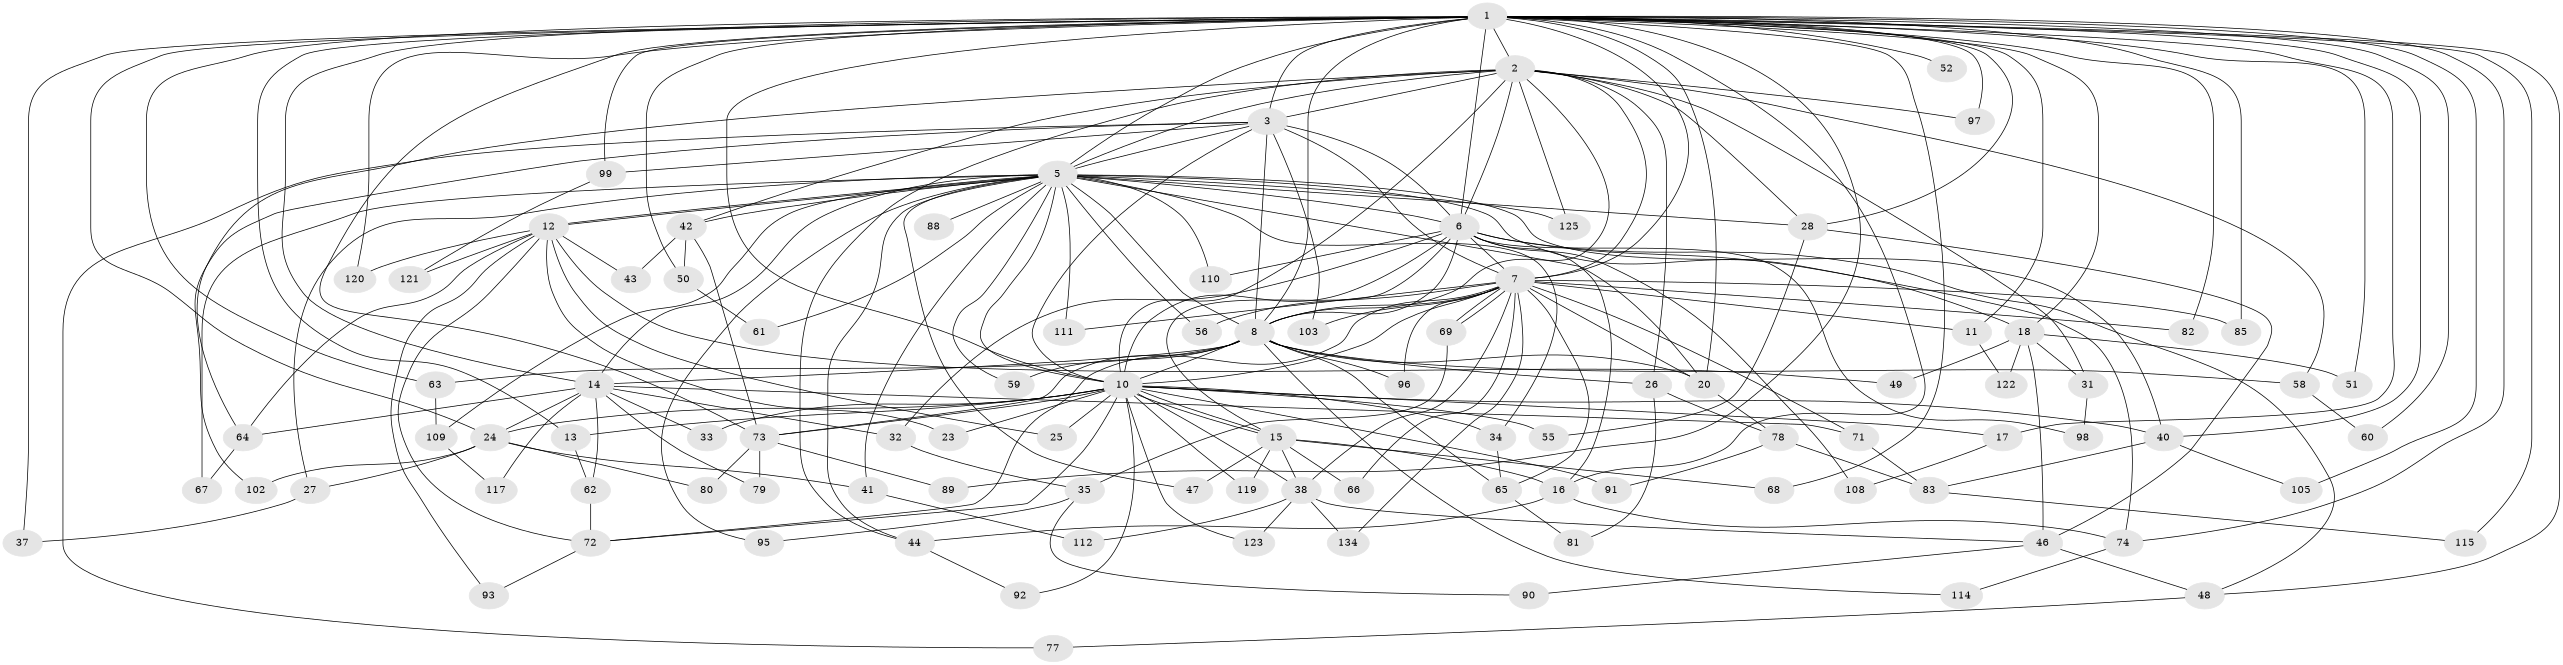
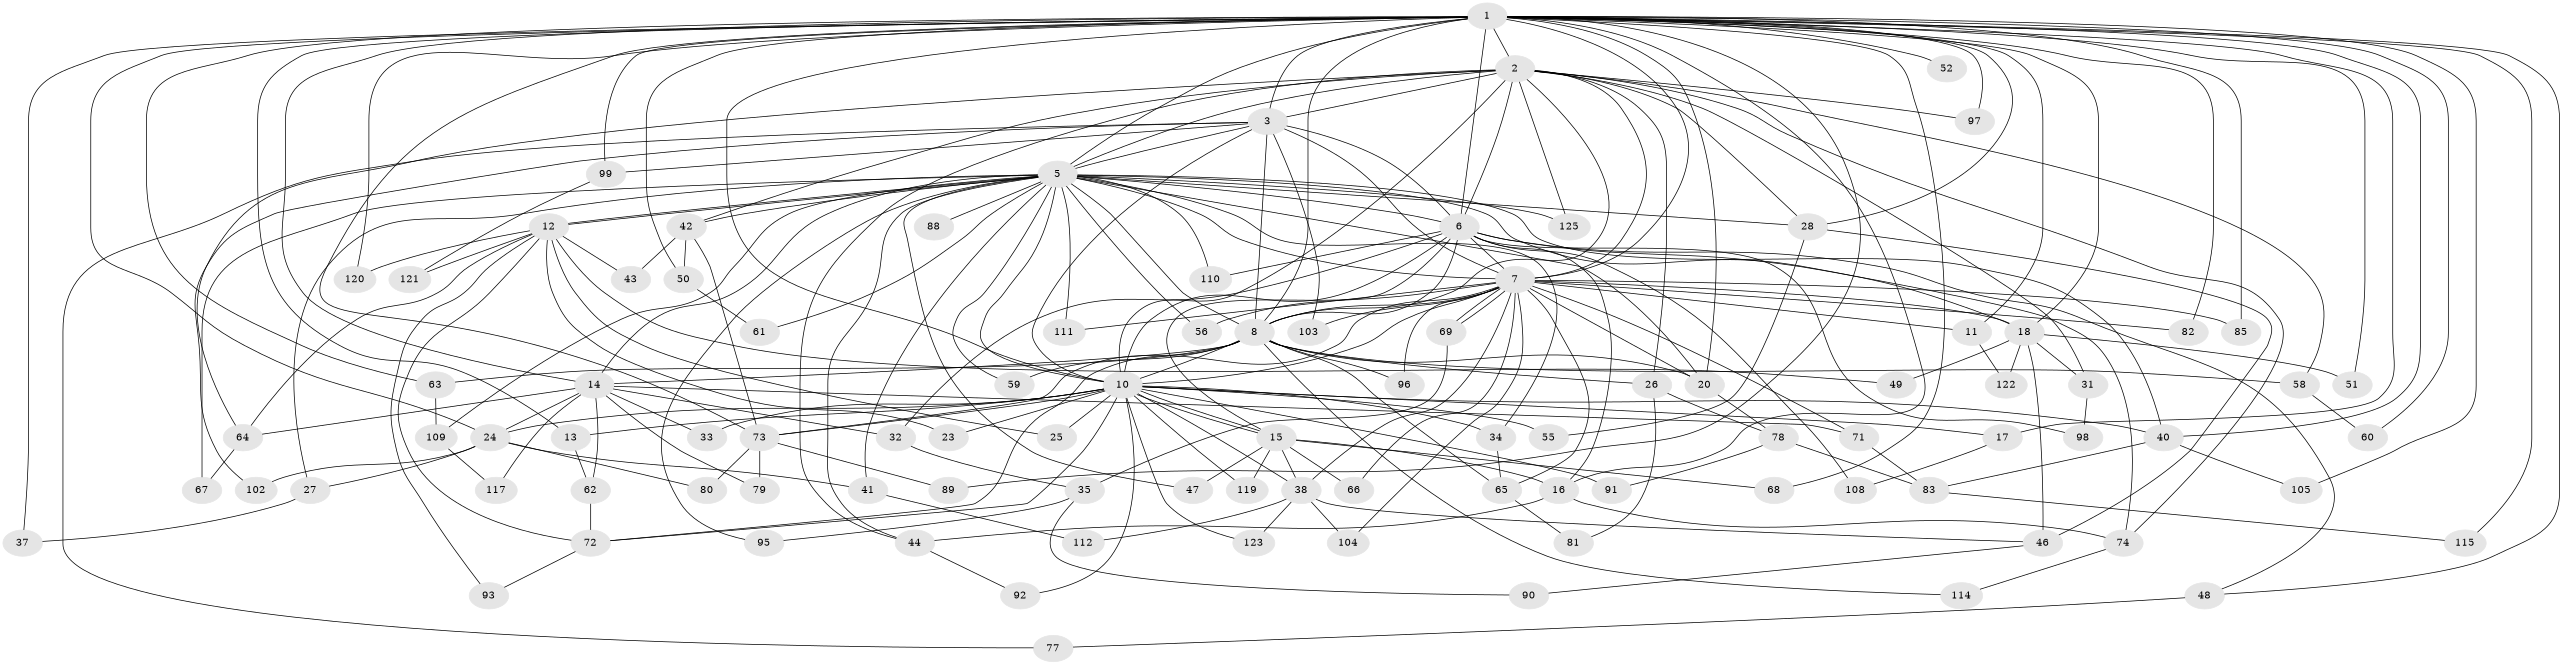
edge "1" -- "74": now "2" -- "74"
edge "5" -- "7": added
edge "7" -- "18": added
node "134": label "134" -> "104"
edge "46" -- "48": removed
